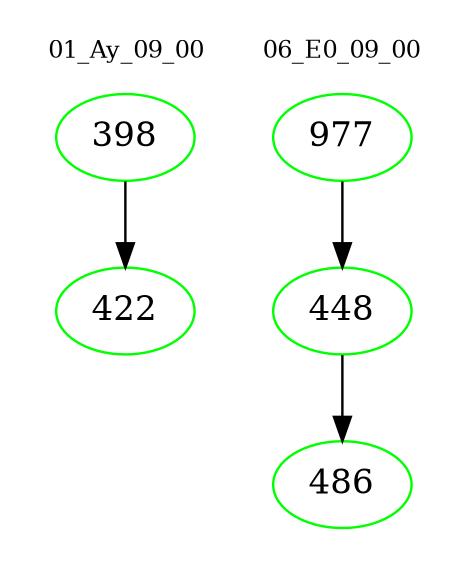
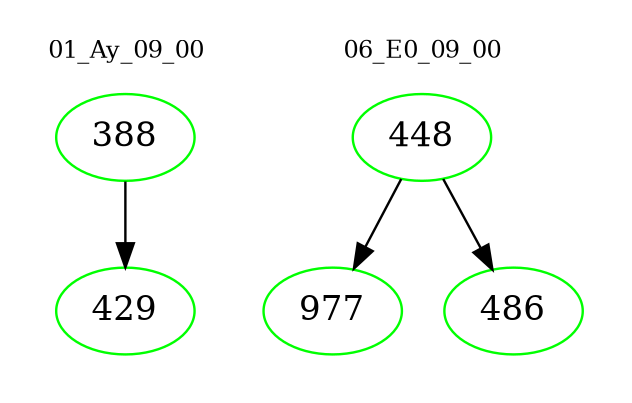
node "398": label "398" -> "388"
edge "977" -> "448": reversed
node "422": label "422" -> "429"
